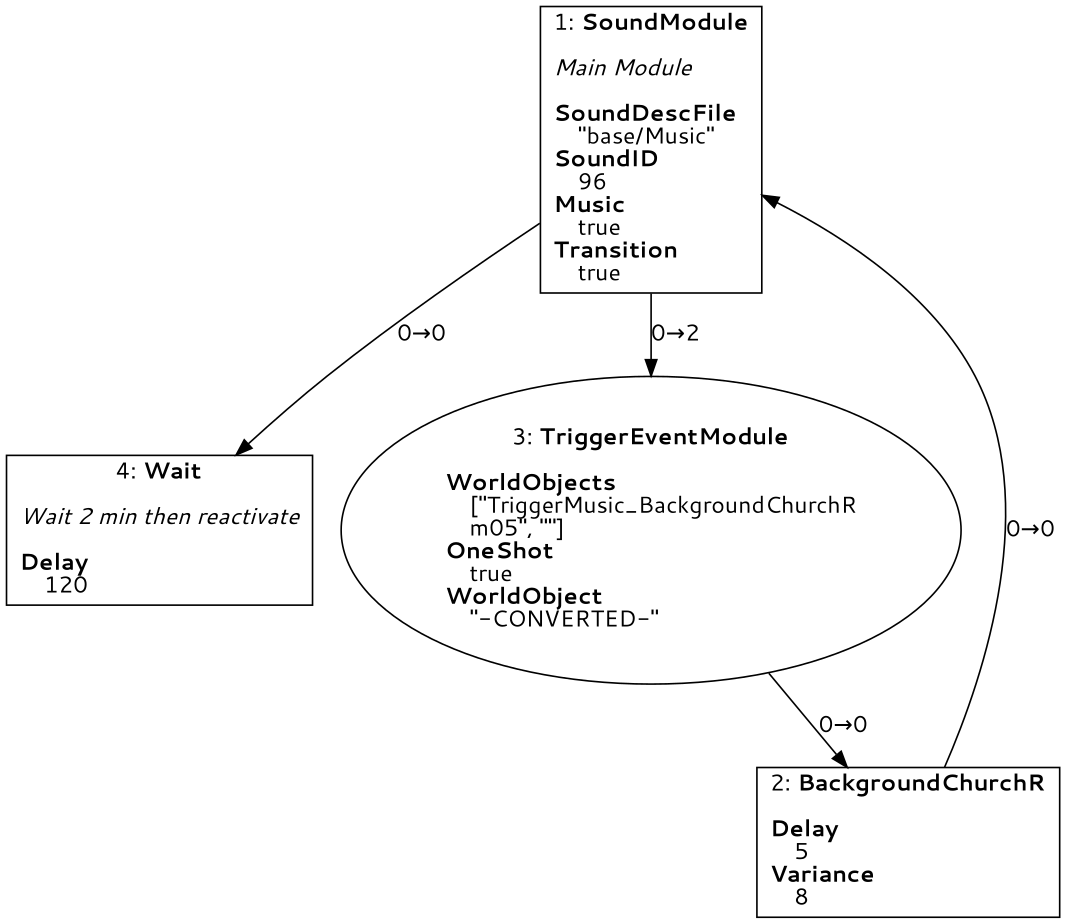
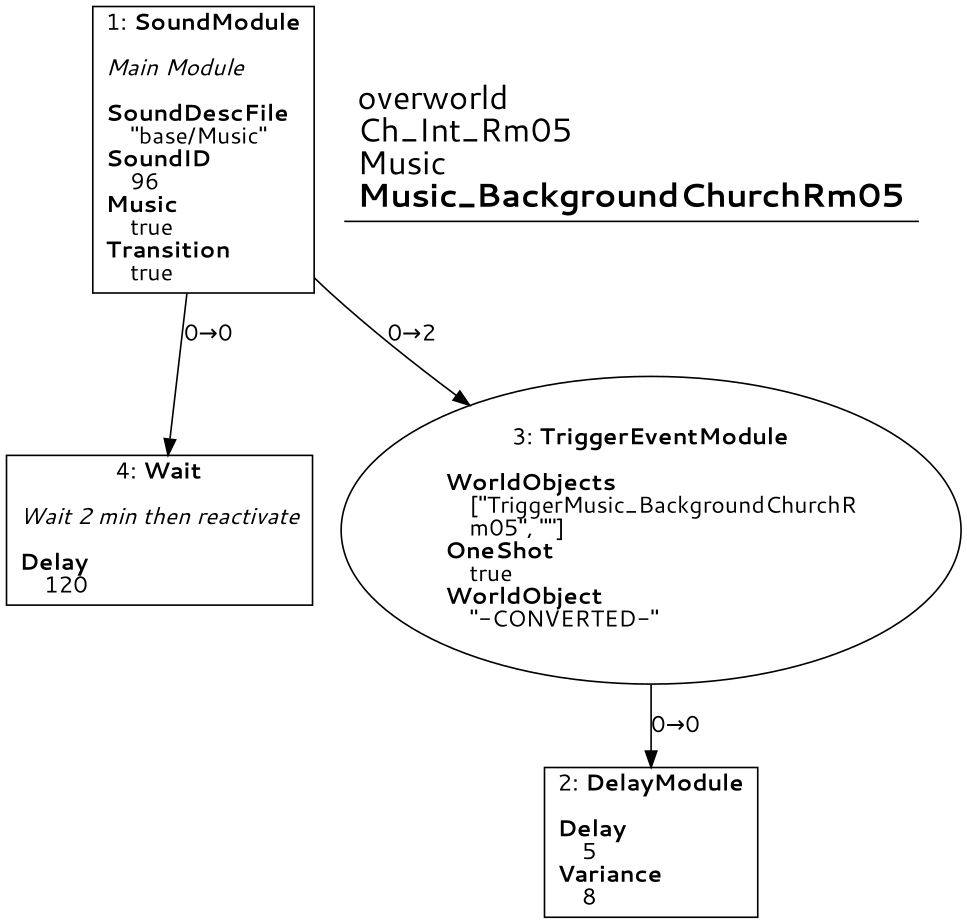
node "overworld": added
edge "2:" -> "1:": removed, label "0→0"
node "2:": text "BackgroundChurchR" -> "DelayModule"
